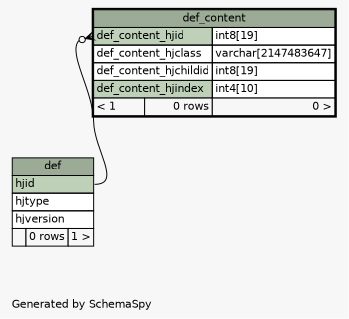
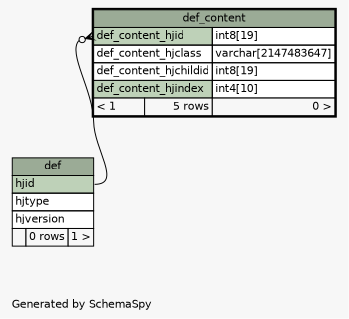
node "def_content": text "0 rows" -> "5 rows"
